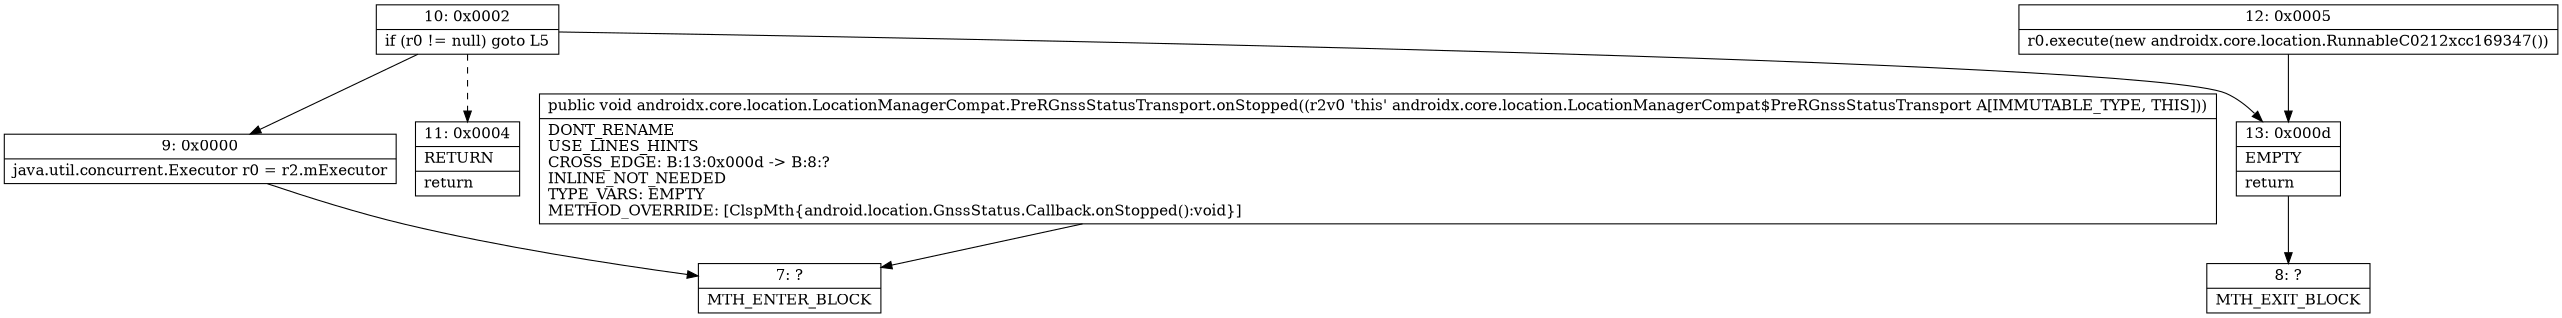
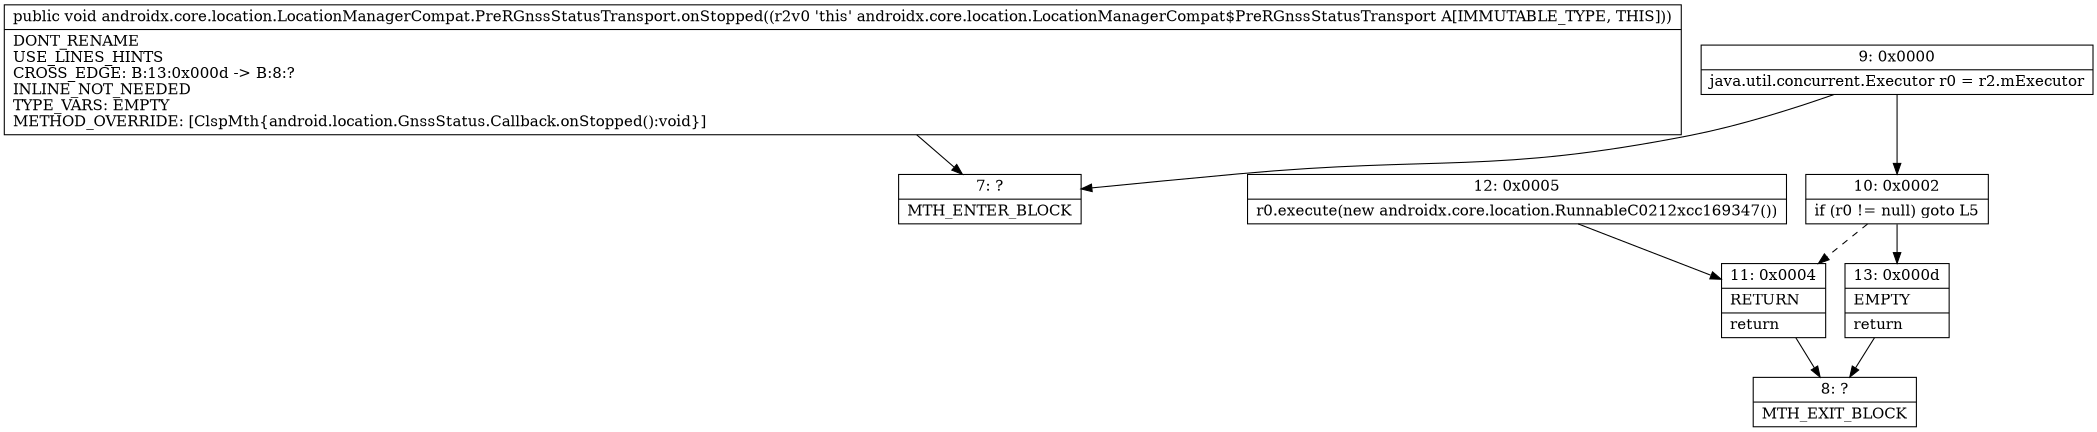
edge "12: 0x0005" -> "13: 0x000d": now "12: 0x0005" -> "11: 0x0004"
edge "10: 0x0002" -> "9: 0x0000": reversed
edge "11: 0x0004" -> "8: ?": added
